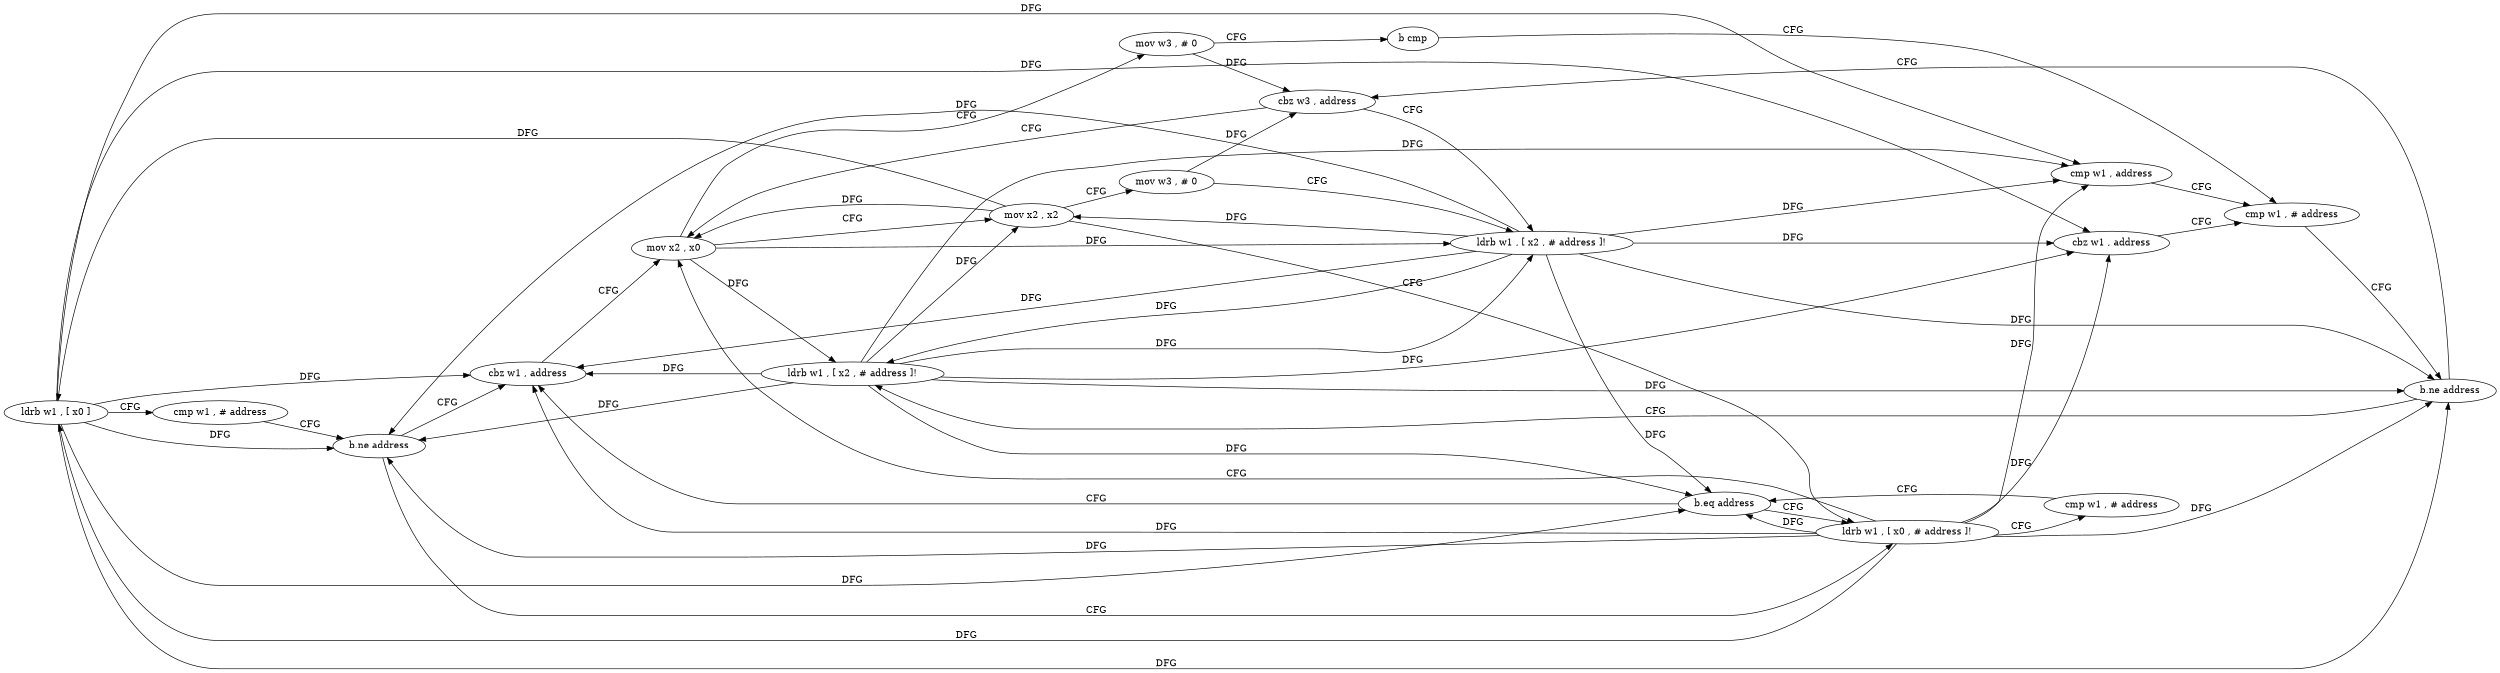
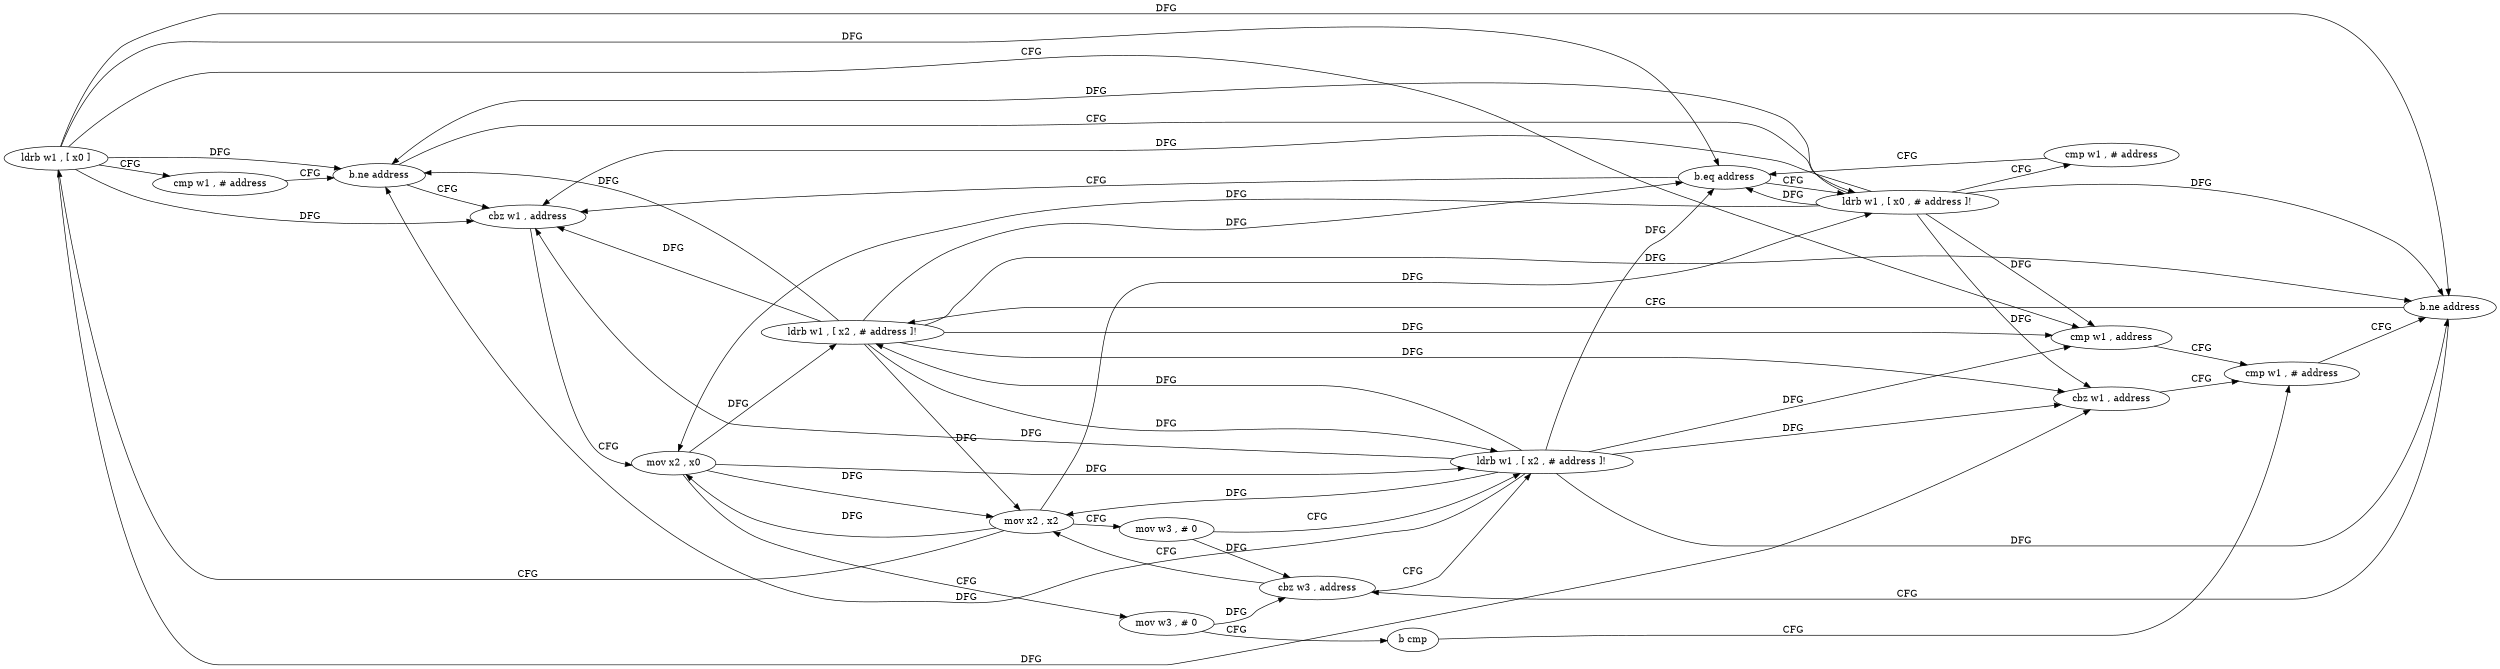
edge "ldrb w1 , [ x0 ]" -> "cmp w1 , address": label "DFG" -> "CFG"
edge "mov x2 , x2" -> "ldrb w1 , [ x0 ]": label "DFG" -> "CFG"
edge "cbz w3 , address" -> "mov x2 , x0": now "cbz w3 , address" -> "mov x2 , x2"
edge "mov x2 , x0" -> "mov x2 , x2": label "CFG" -> "DFG"
edge "mov x2 , x2" -> "ldrb w1 , [ x0 , # address ]!": label "CFG" -> "DFG"
edge "ldrb w1 , [ x0 , # address ]!" -> "mov x2 , x0": label "CFG" -> "DFG"
edge "ldrb w1 , [ x0 , # address ]!" -> "ldrb w1 , [ x0 ]": removed, label "DFG"
